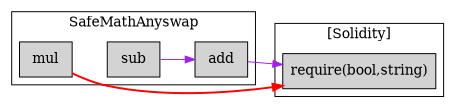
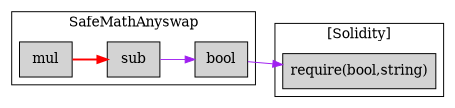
node "add": label "add" -> "bool"
edge "mul" -> "require(bool,string)": now "mul" -> "sub"
